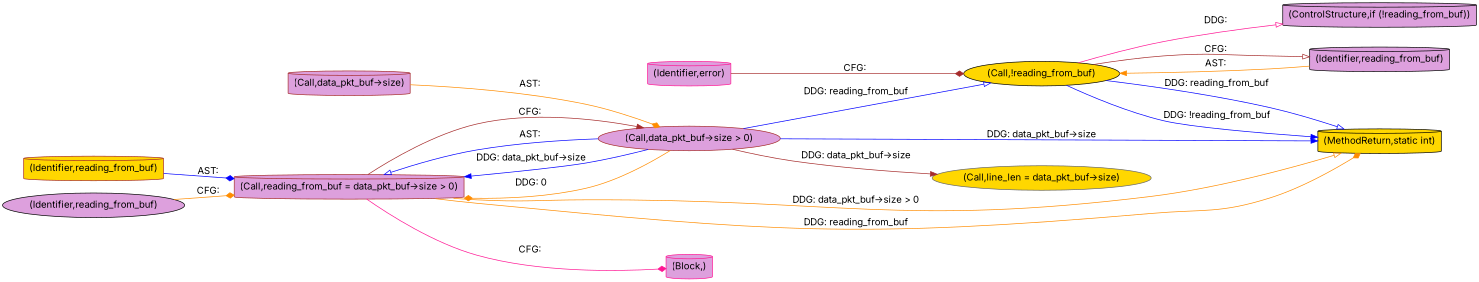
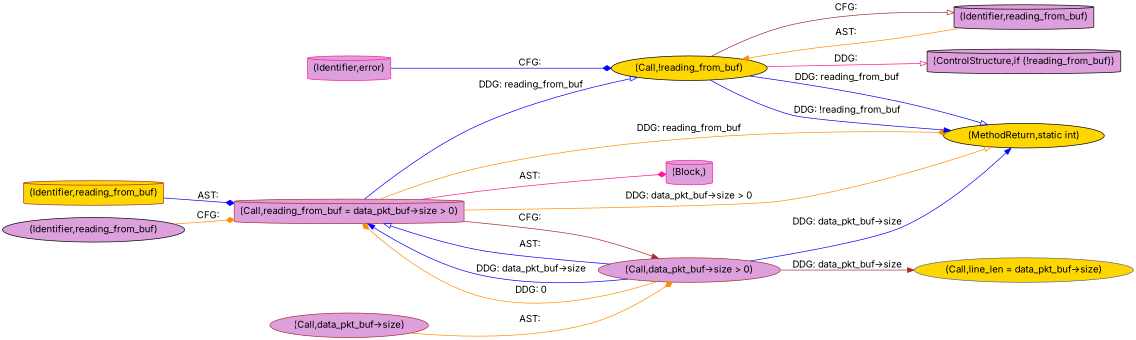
edge "(Identifier,error)" -> "(Call,!reading_from_buf)": color brown -> blue
node "(Call,data_pkt_buf->size)": shape cylinder -> ellipse
edge "(Call,data_pkt_buf->size > 0)" -> "(Call,!reading_from_buf)": now "(Call,reading_from_buf = data_pkt_buf->size > 0)" -> "(Call,!reading_from_buf)"
node "(MethodReturn,static int)": shape cylinder -> ellipse
edge "(Call,reading_from_buf = data_pkt_buf->size > 0)" -> "(Block,)": label "CFG: " -> "AST: "
